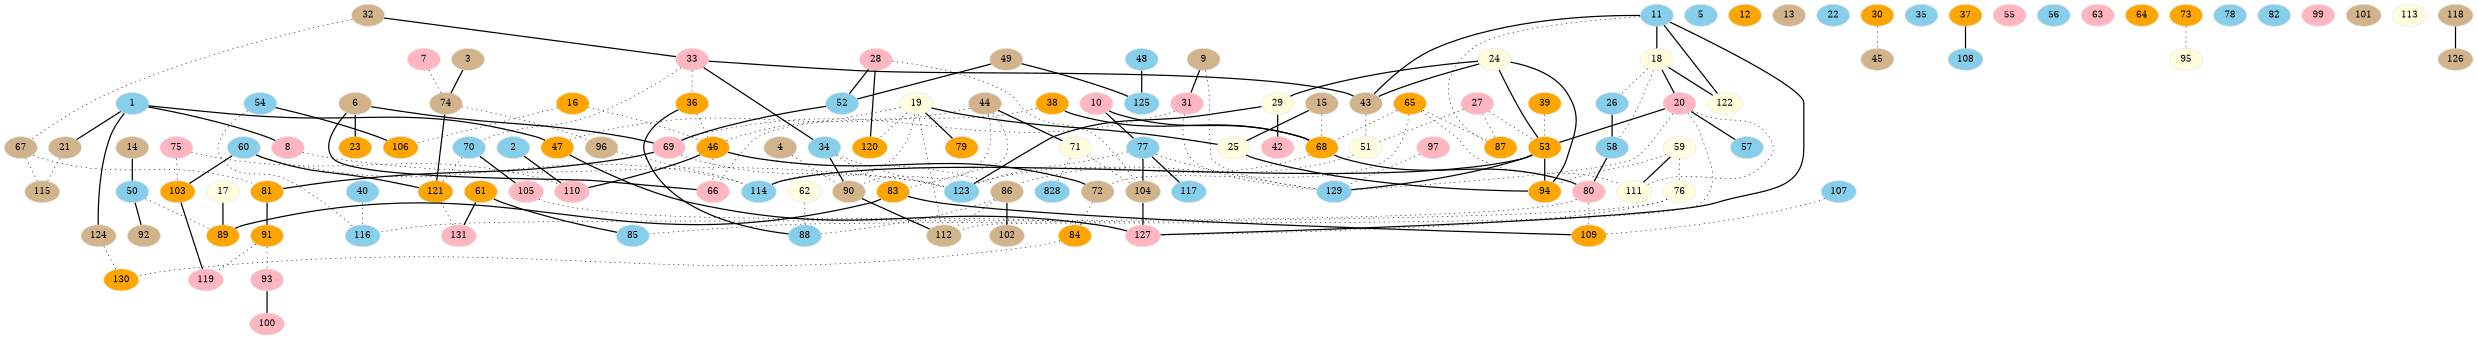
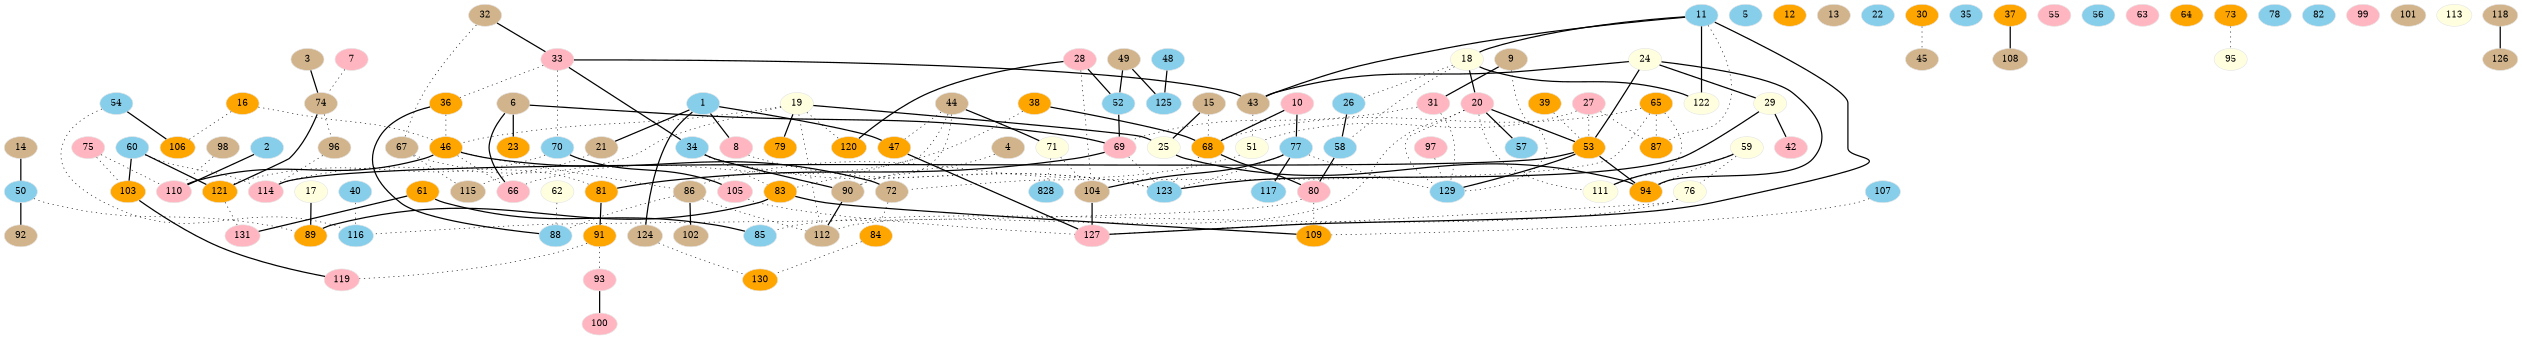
node "108": fillcolor skyblue -> tan
node "98": added
node "114": fillcolor skyblue -> lightpink
